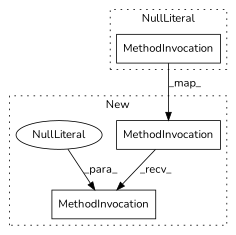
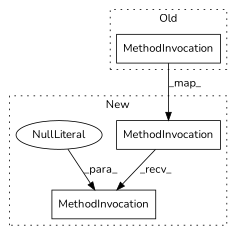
cluster "NullLiteral": label "NullLiteral" -> "Old"
